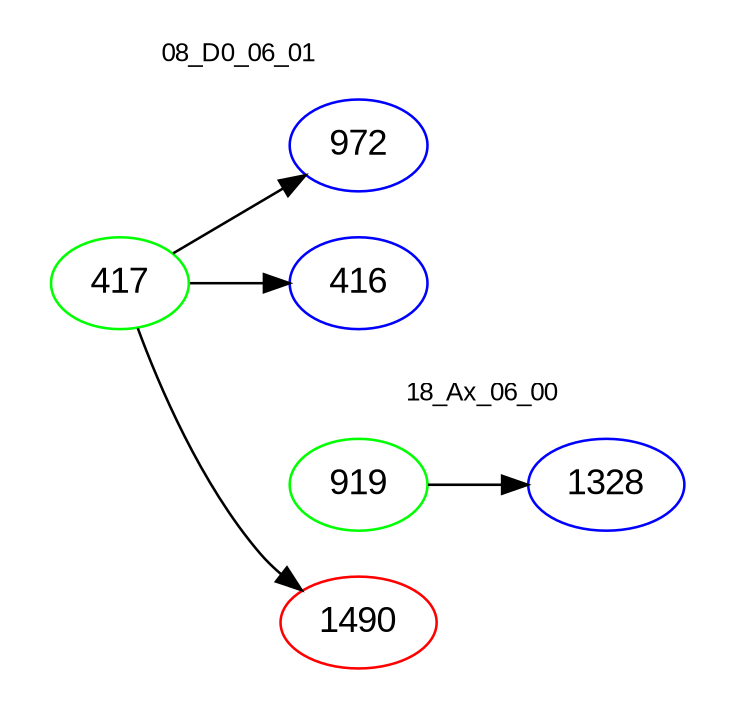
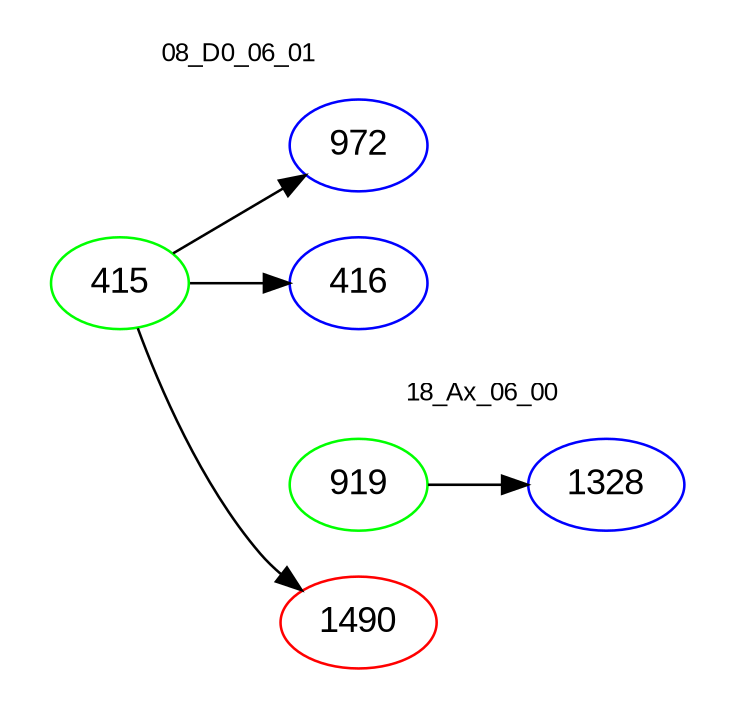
node "417": label "417" -> "415"
